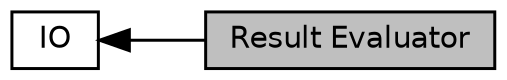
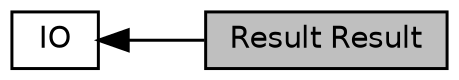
node "Result Evaluator": label "Result Evaluator" -> "Result Result"
